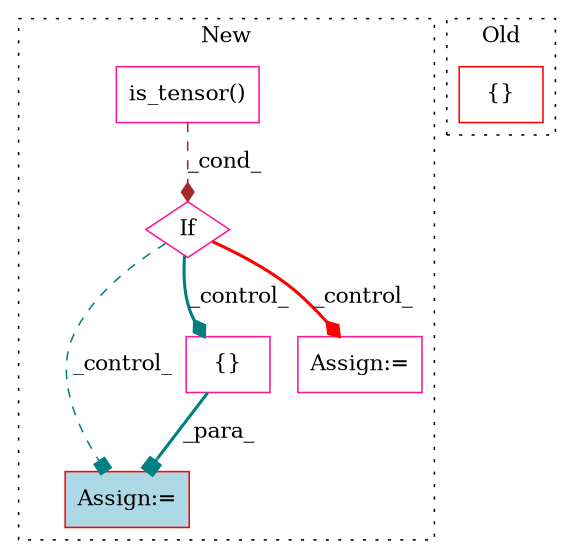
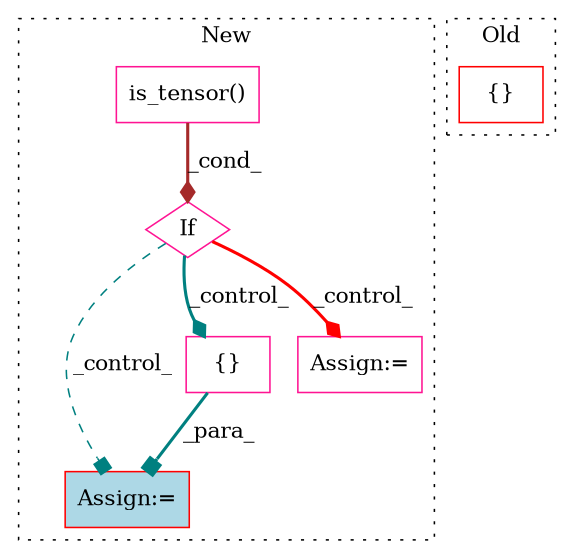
edge "is_tensor()" -> "If": style dashed -> bold
